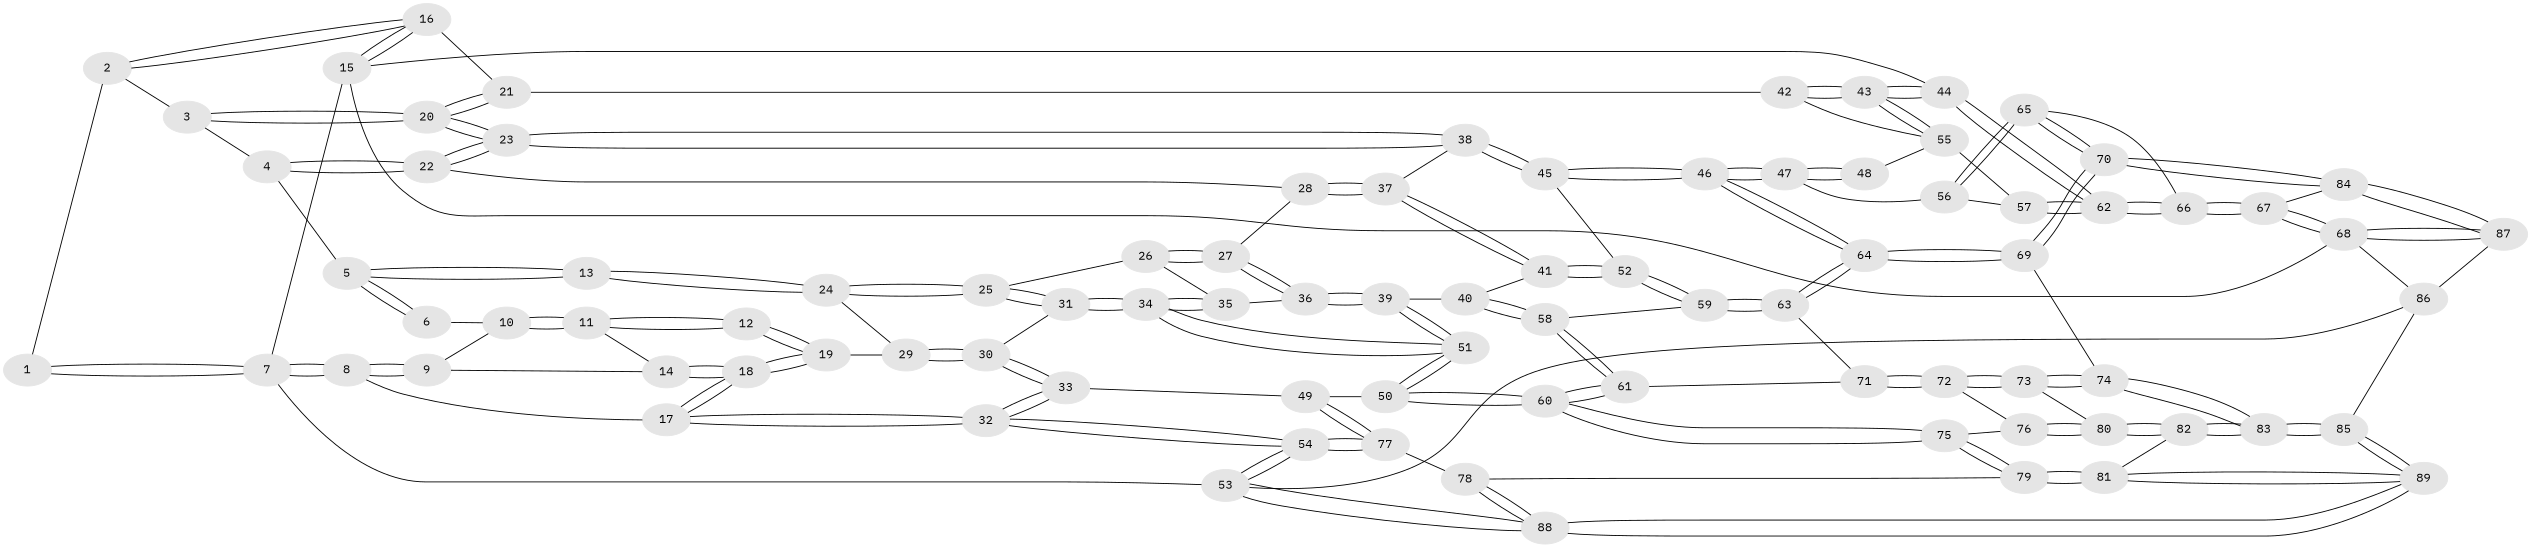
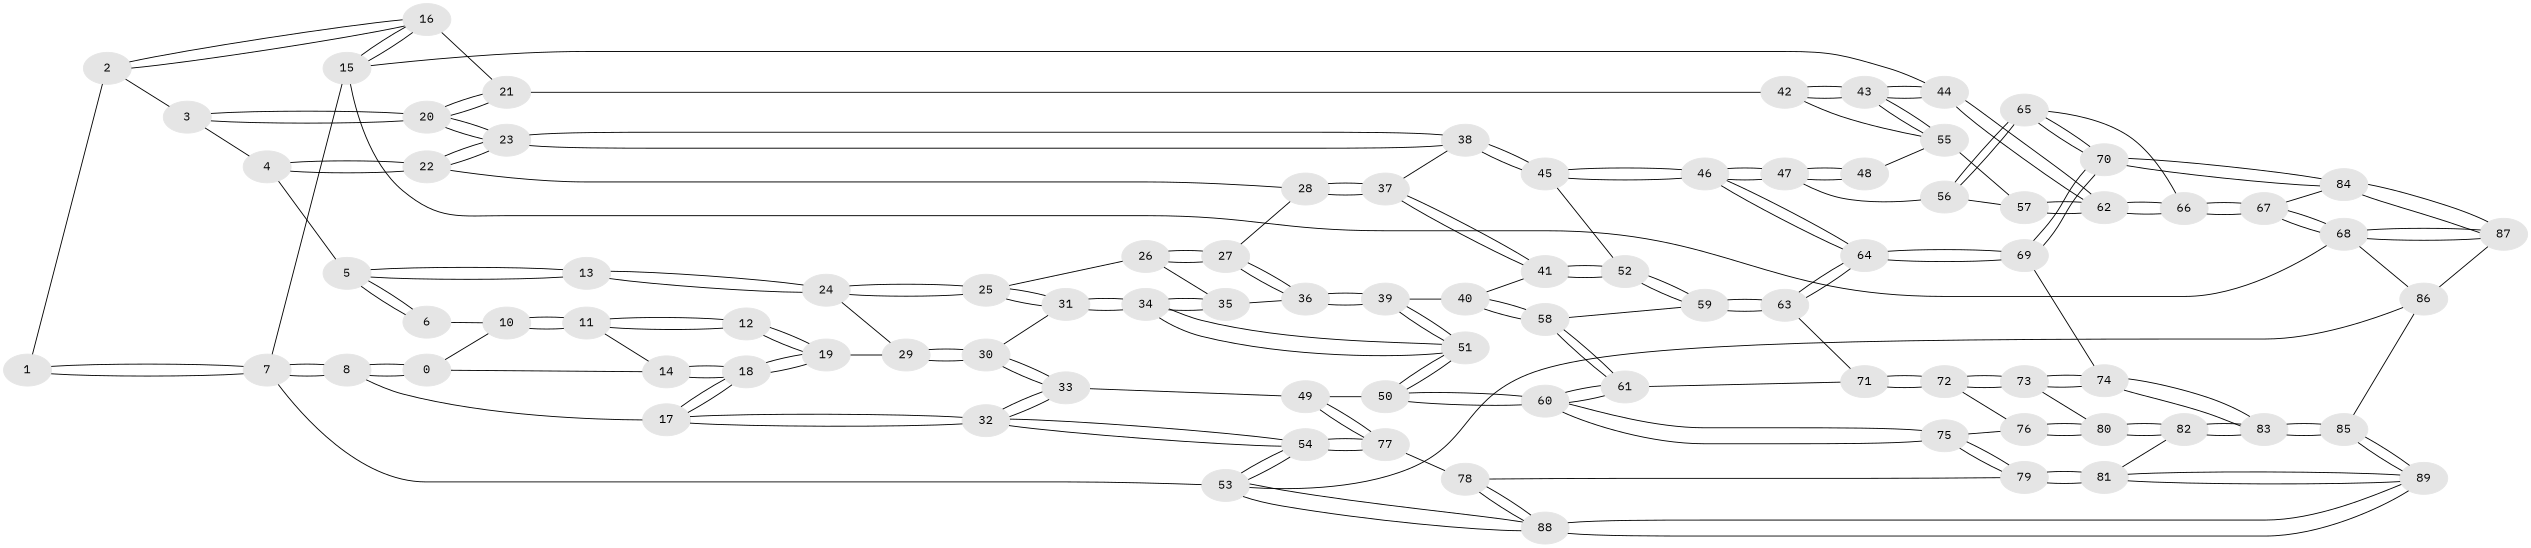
node "9": label "9" -> "0"
